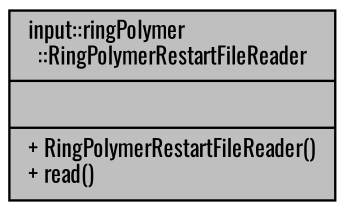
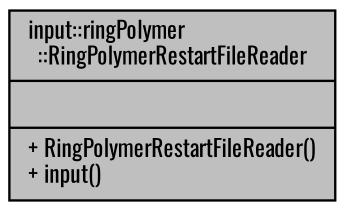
node "input::ringPolymer": text "+ read()" -> "+ input()"
